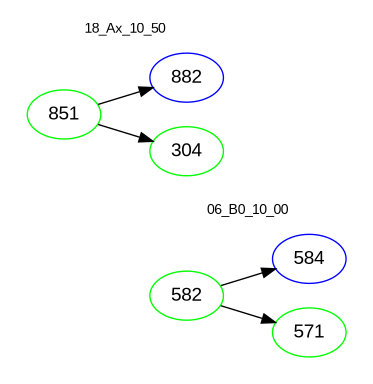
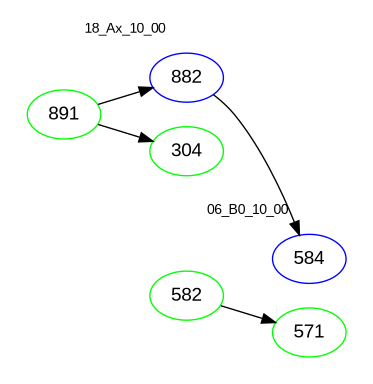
cluster "18_Ax_10_50": label "18_Ax_10_50" -> "18_Ax_10_00"
node "851": label "851" -> "891"
edge "582" -> "584": now "882" -> "584"
